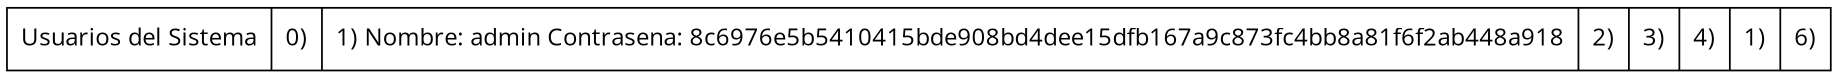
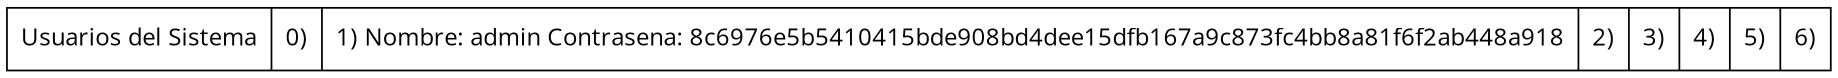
node "Usuarios del Sistema": text "1)" -> "5)"
